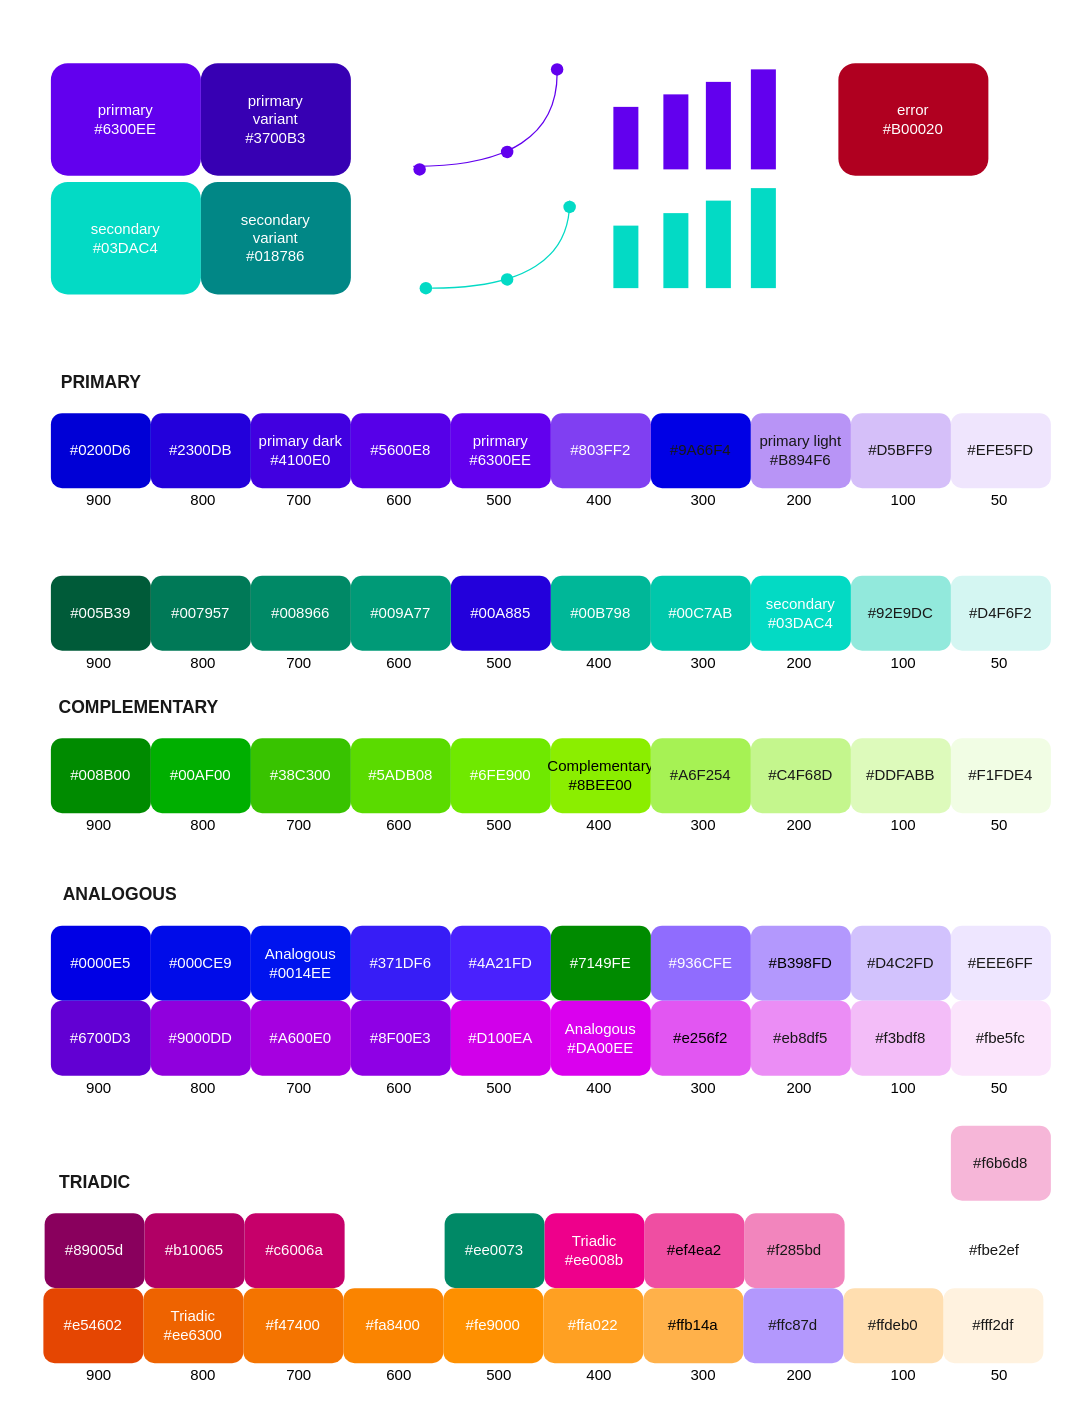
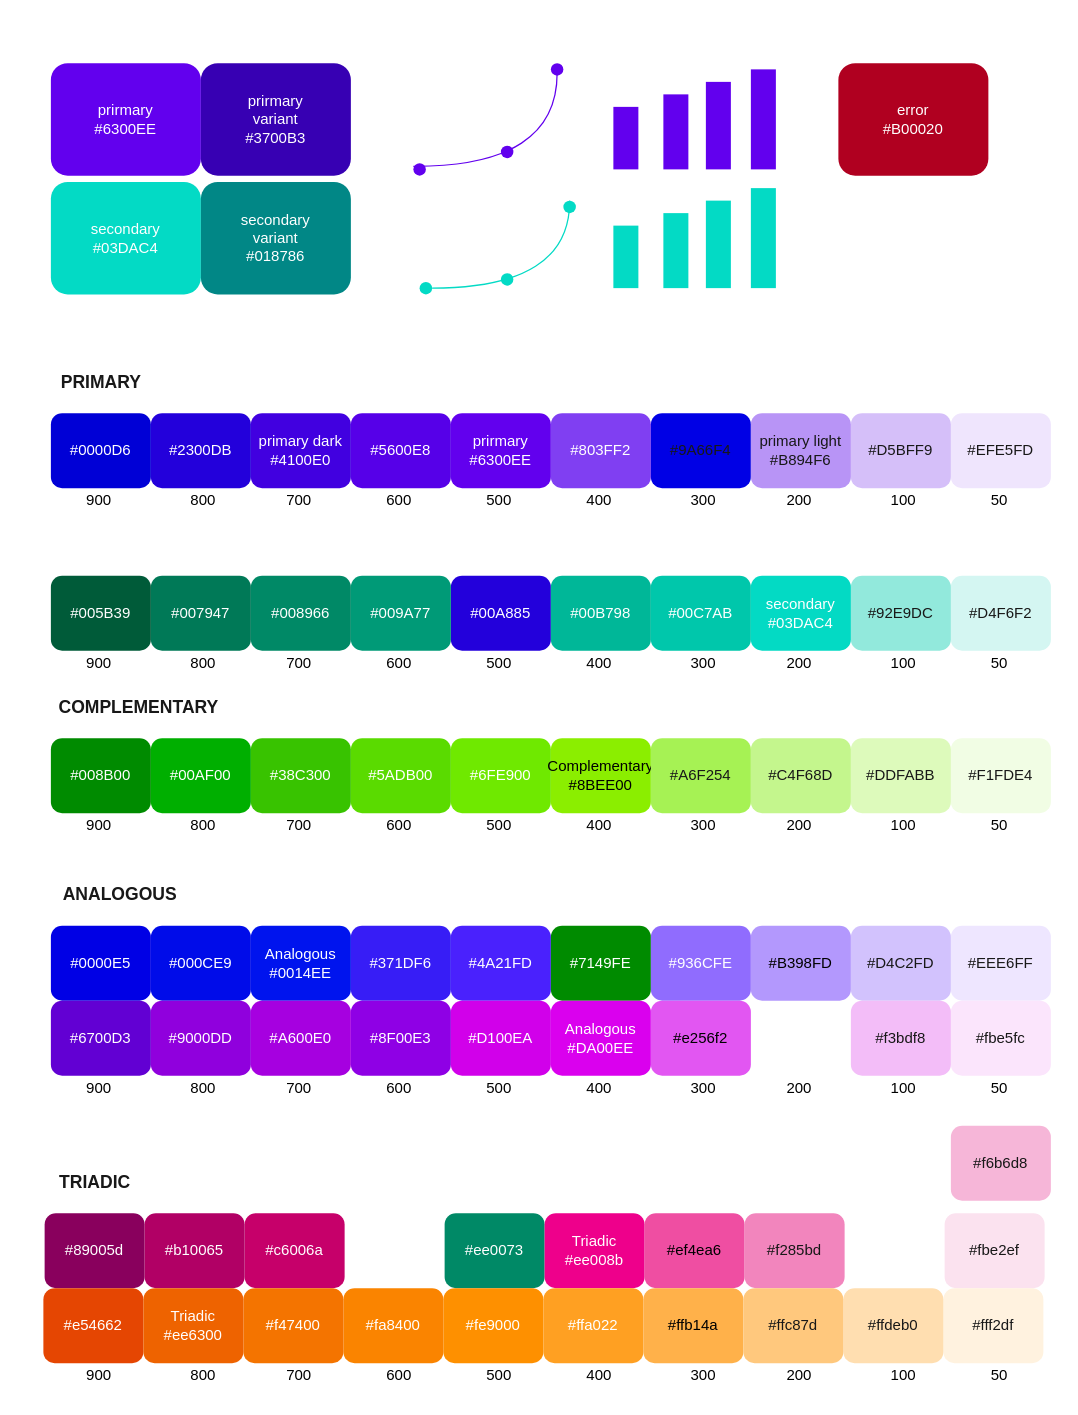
node "#0200D6": label "#0200D6" -> "#0000D6"
node "#007957": label "#007957" -> "#007947"
node "#5ADB08": label "#5ADB08" -> "#5ADB00"
node "#eb8df5": removed
node "#ef4ea2": label "#ef4ea2" -> "#ef4ea6"
node "#fbe2ef": fillcolor #ffffff -> #fbe2ef
node "#e54602": label "#e54602" -> "#e54662"
node "#ffc87d": fillcolor #b398fd -> #ffc87d
